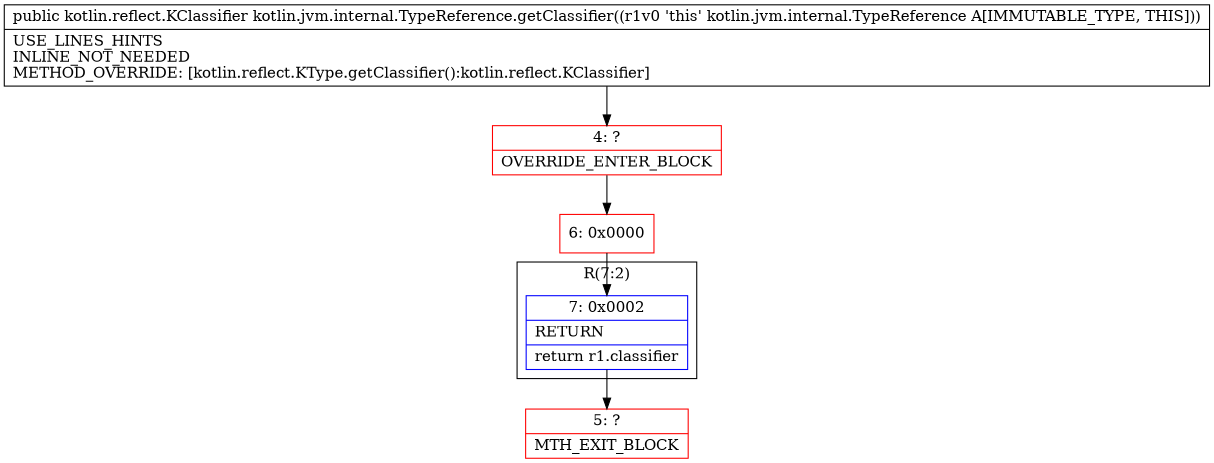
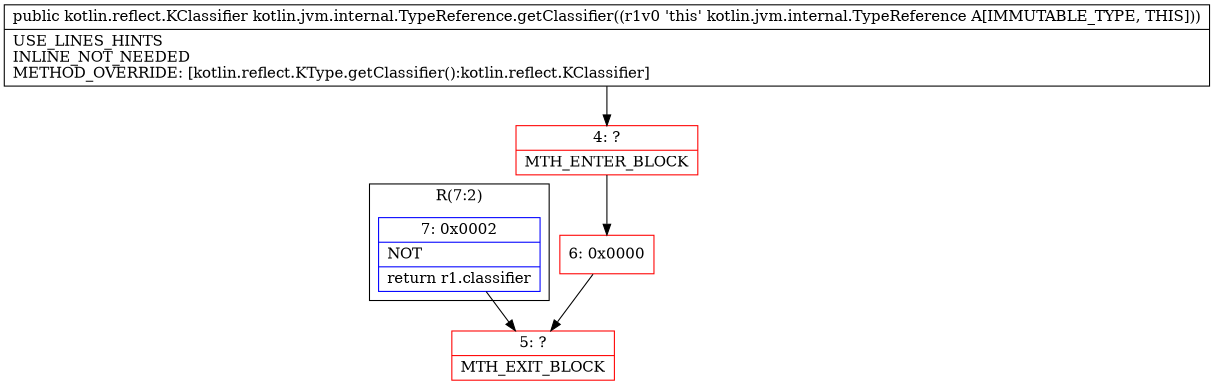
node "4: ?": text "OVERRIDE_ENTER_BLOCK" -> "MTH_ENTER_BLOCK"
edge "6: 0x0000" -> "7: 0x0002": now "6: 0x0000" -> "5: ?"
node "7: 0x0002": text "RETURN" -> "NOT"
